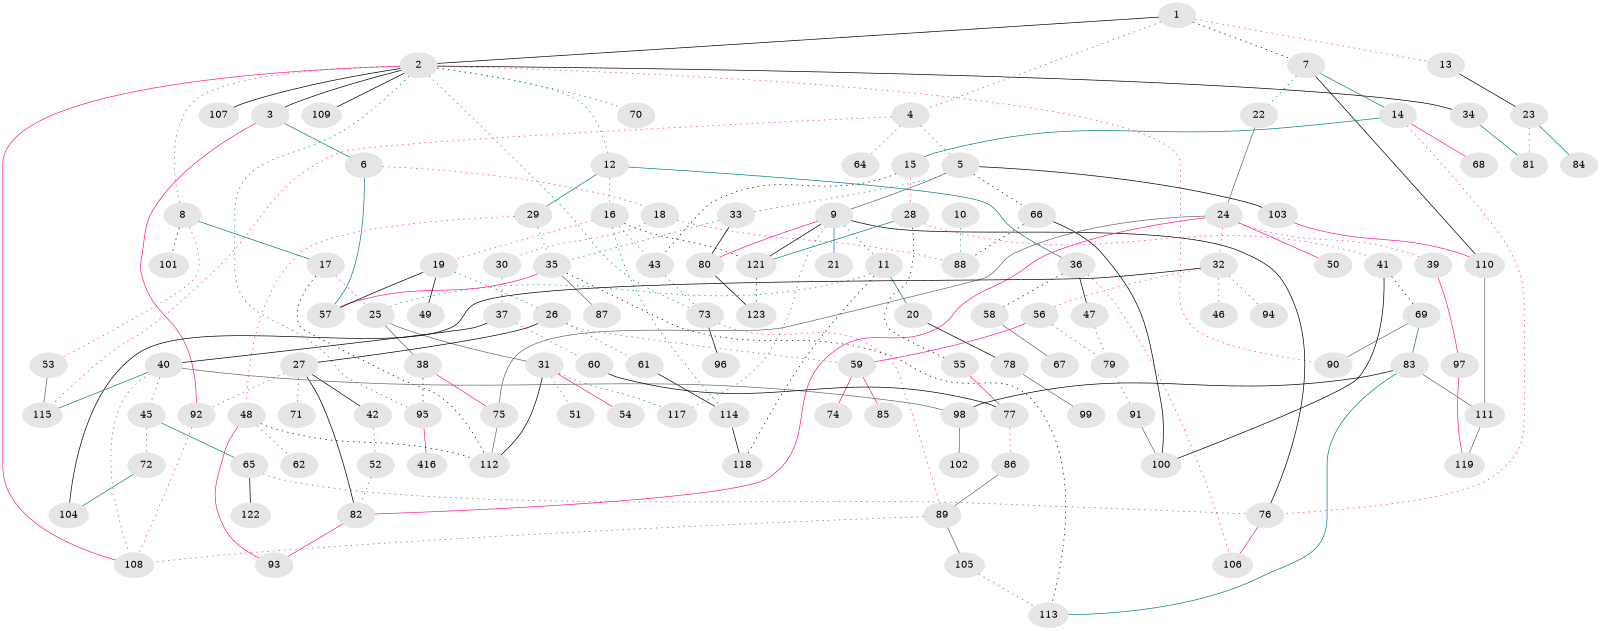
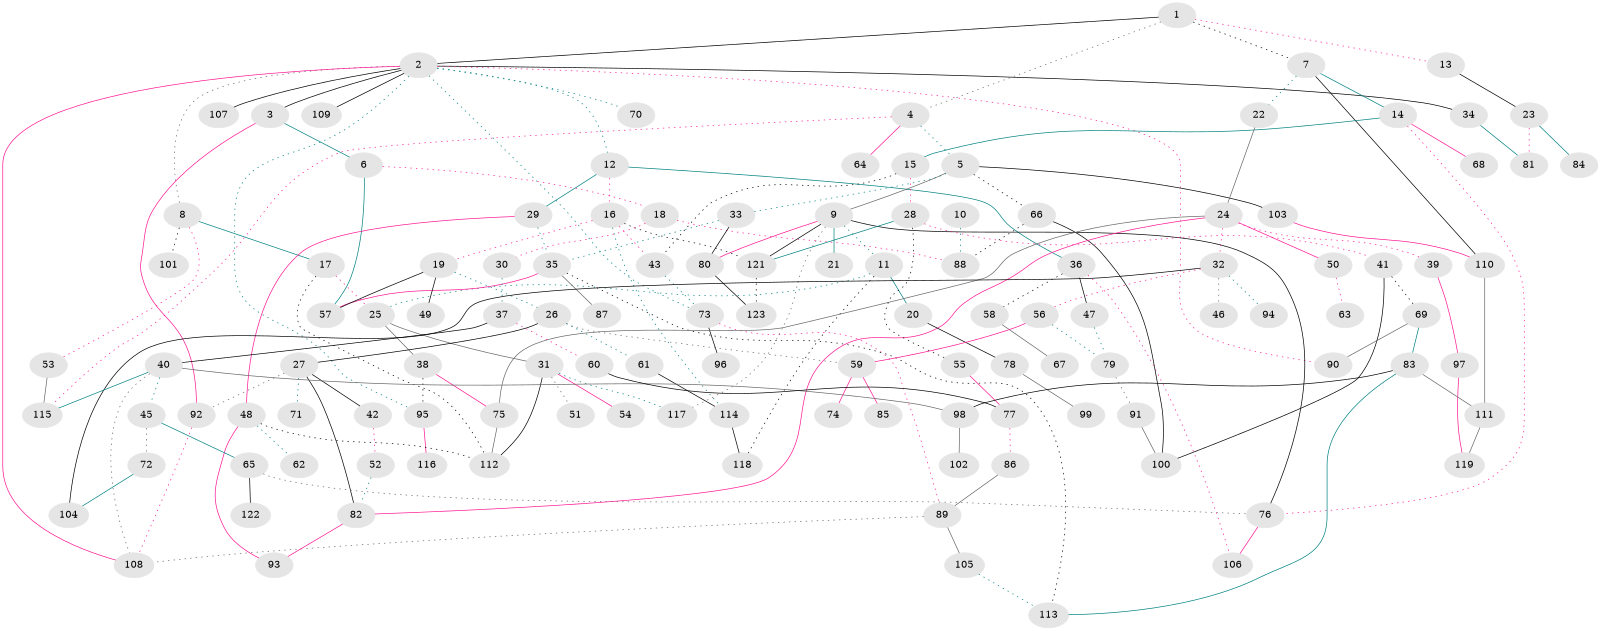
edge "4" -- "64": style dotted -> solid
edge "29" -- "48": style dotted -> solid
node "63": added
node "416": label "416" -> "116"
